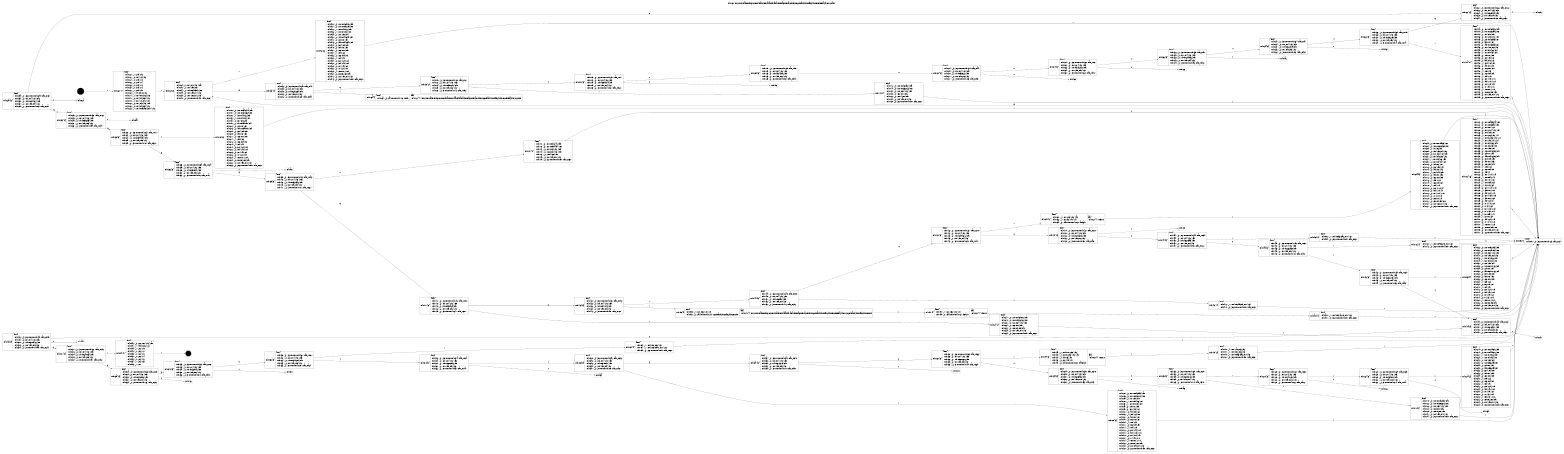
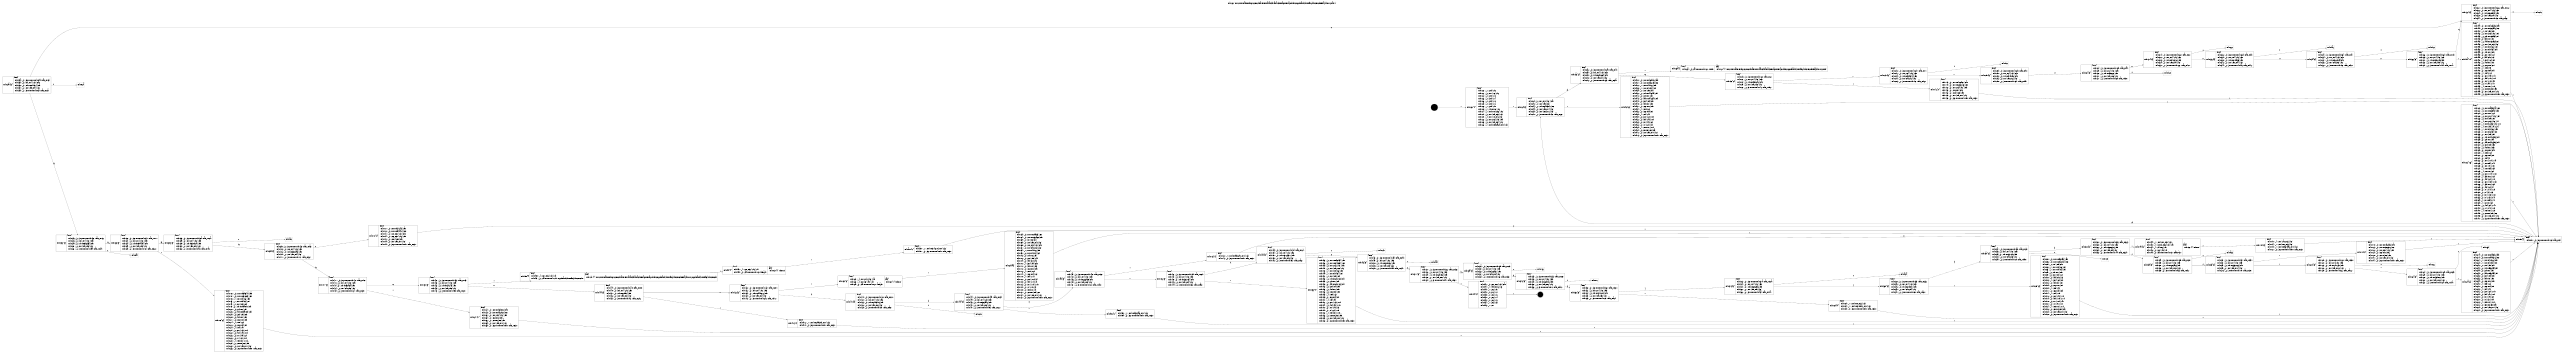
edge "0x4014f8 [25]" -> "0x4014df [25]": reversed
